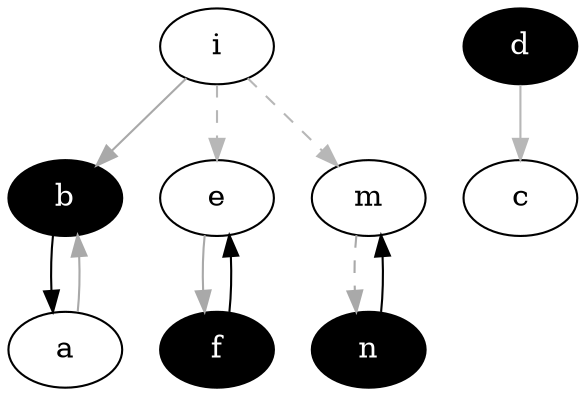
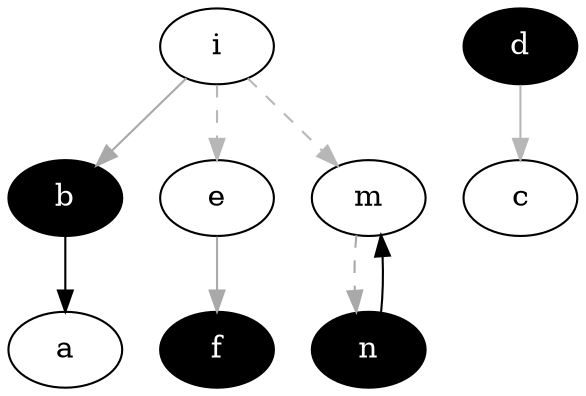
edge "a" -> "b": removed
edge "f" -> "e": removed
